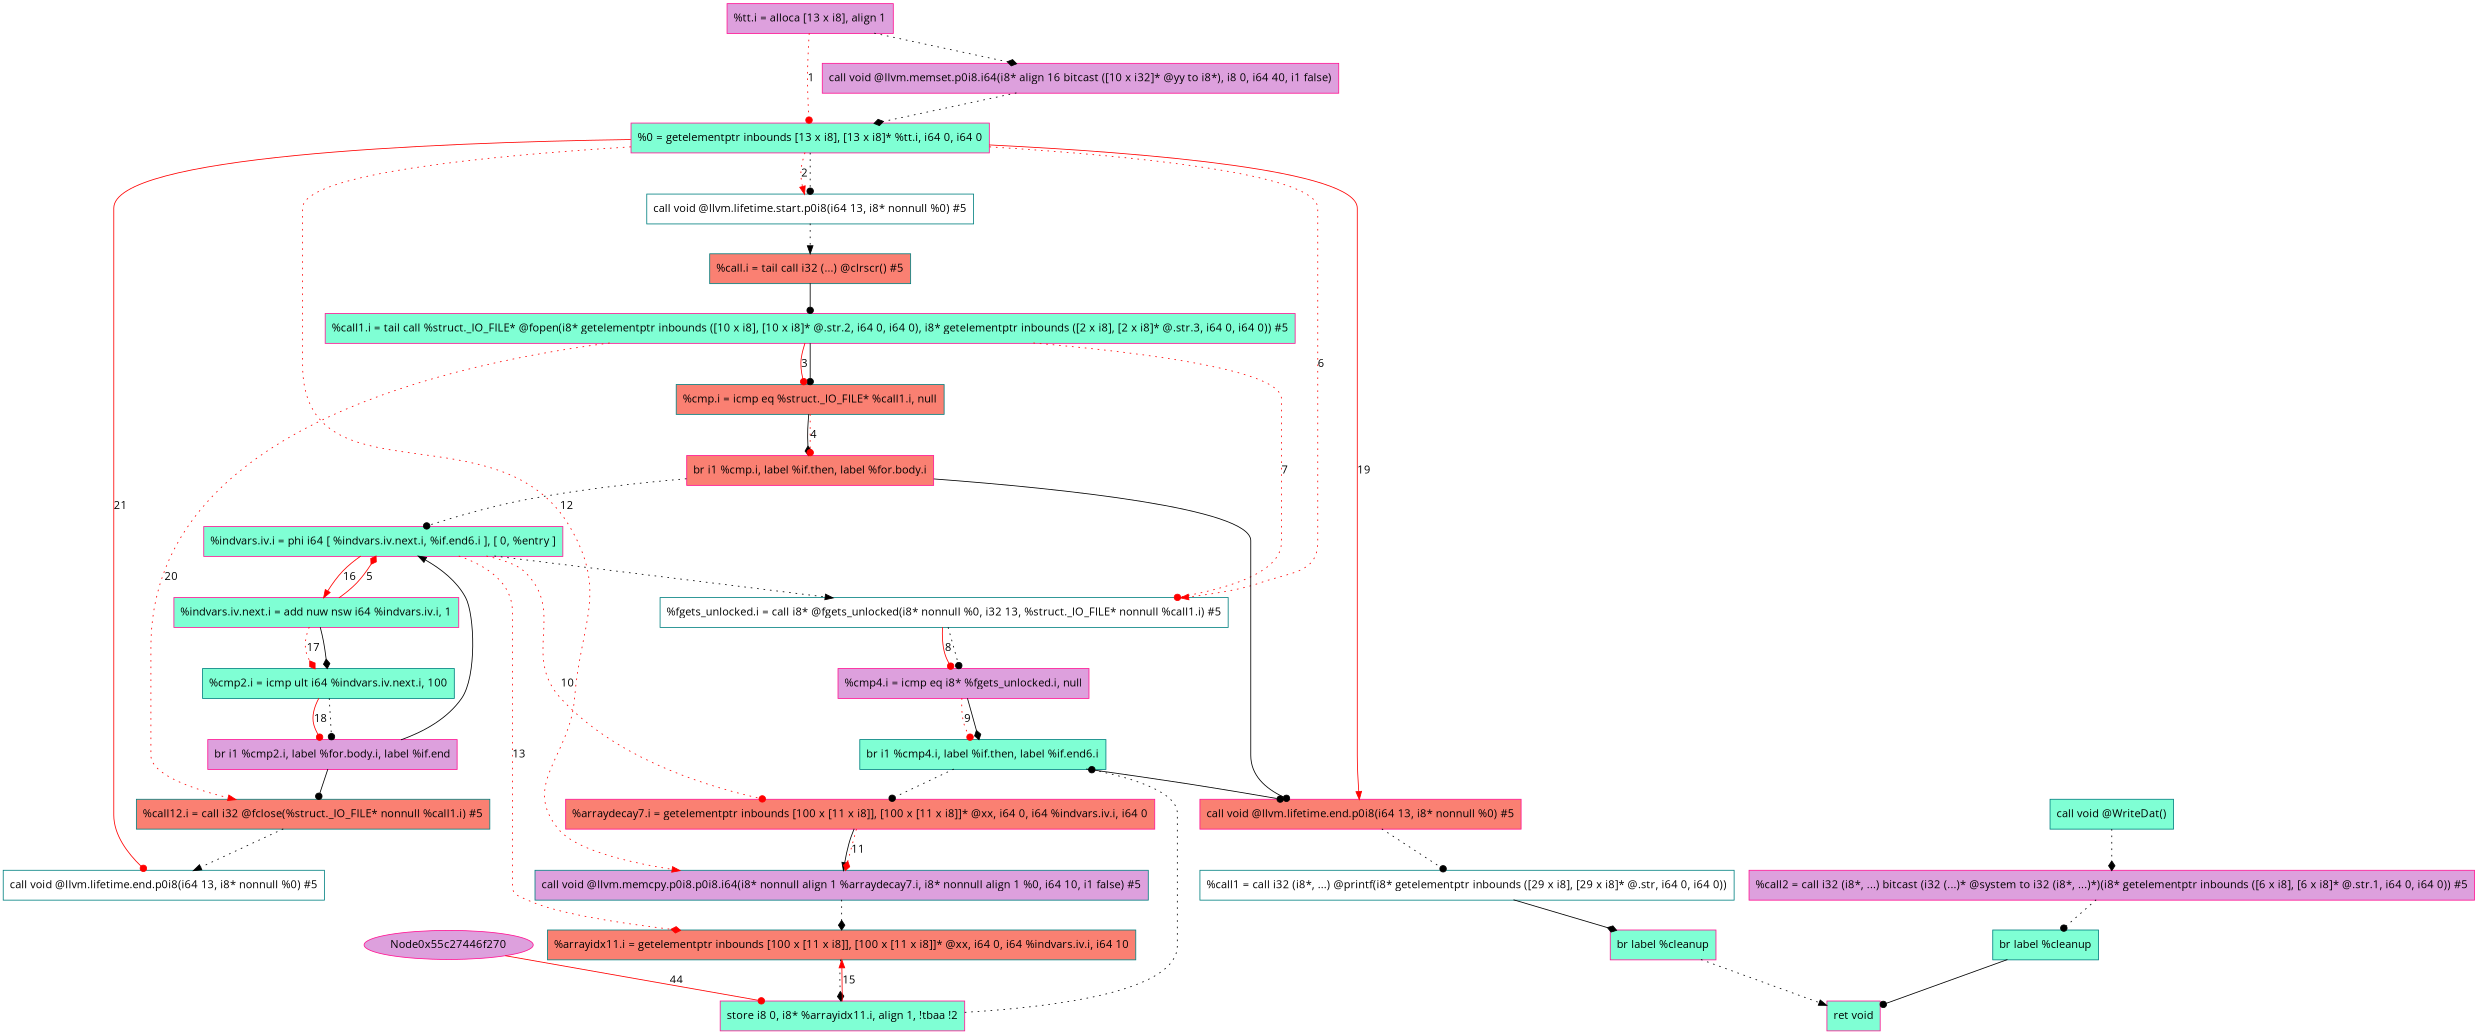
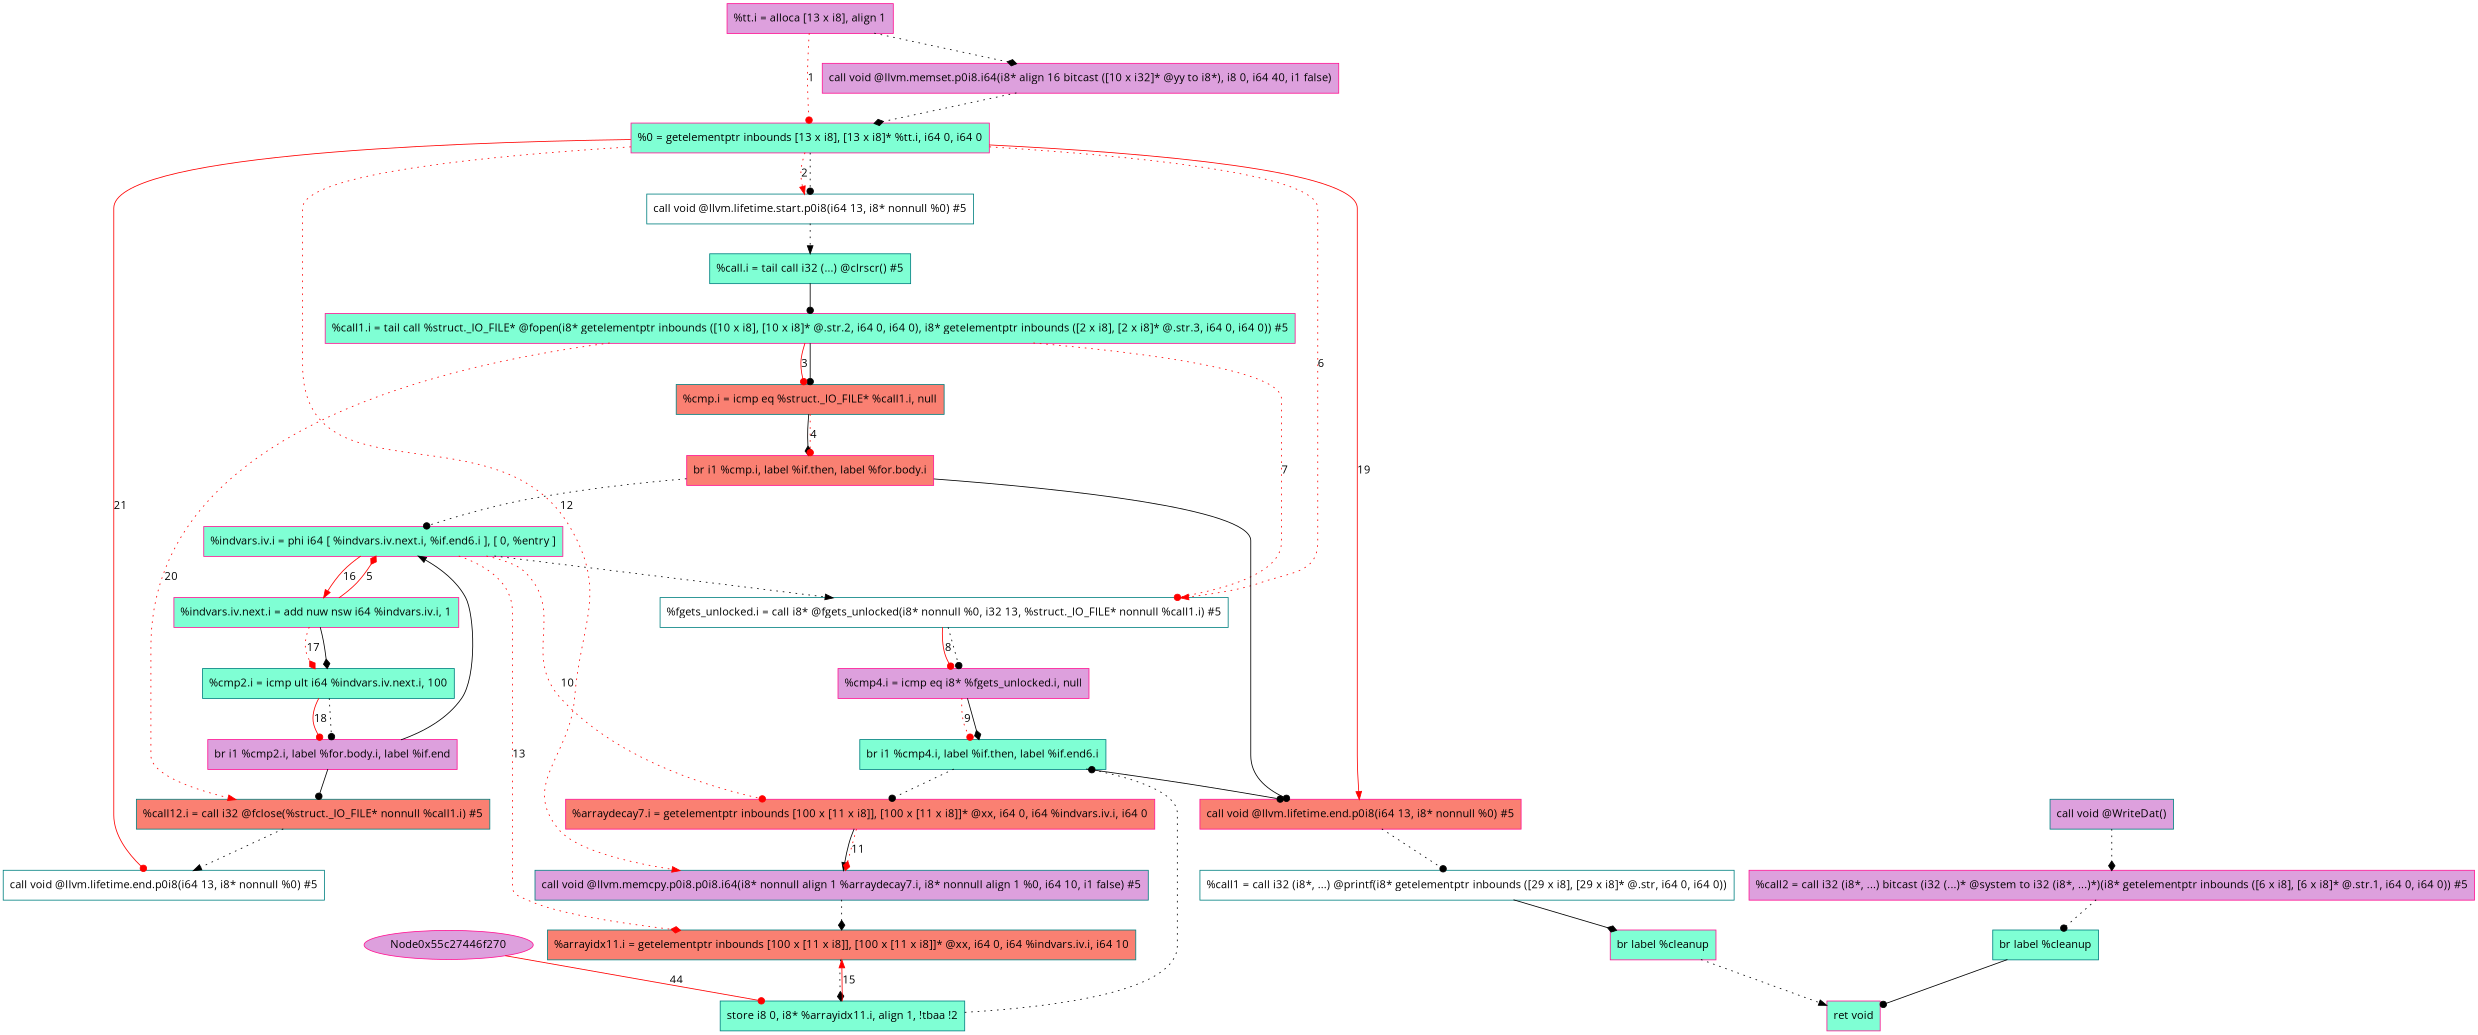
node "%call.i = tail call i32 (...) @clrscr() #5": fillcolor salmon -> aquamarine
node "call void @WriteDat()": fillcolor aquamarine -> plum
node "store i8 0, i8* %arrayidx11.i, align 1, !tbaa !2": color deeppink -> teal
